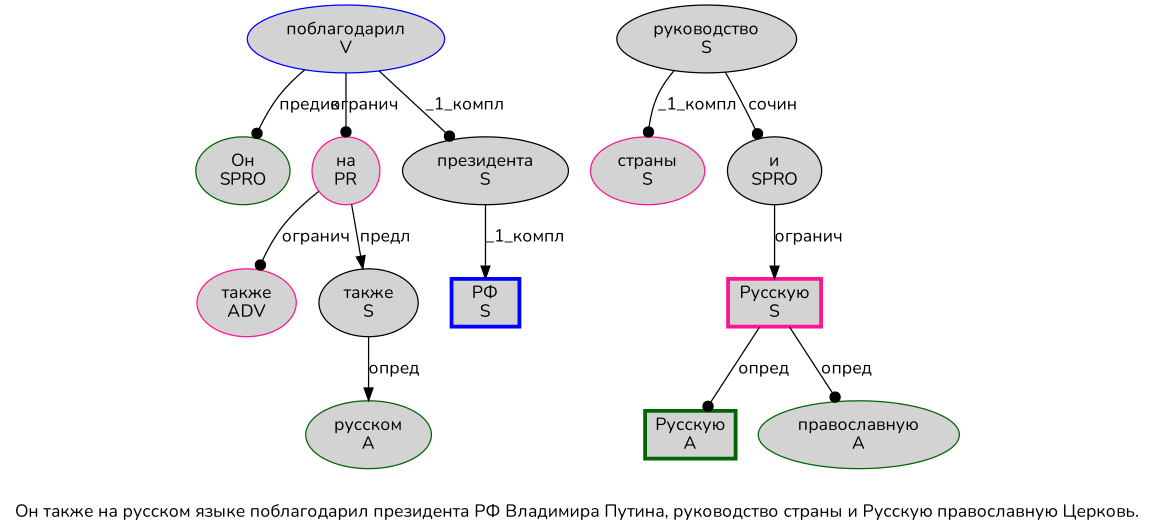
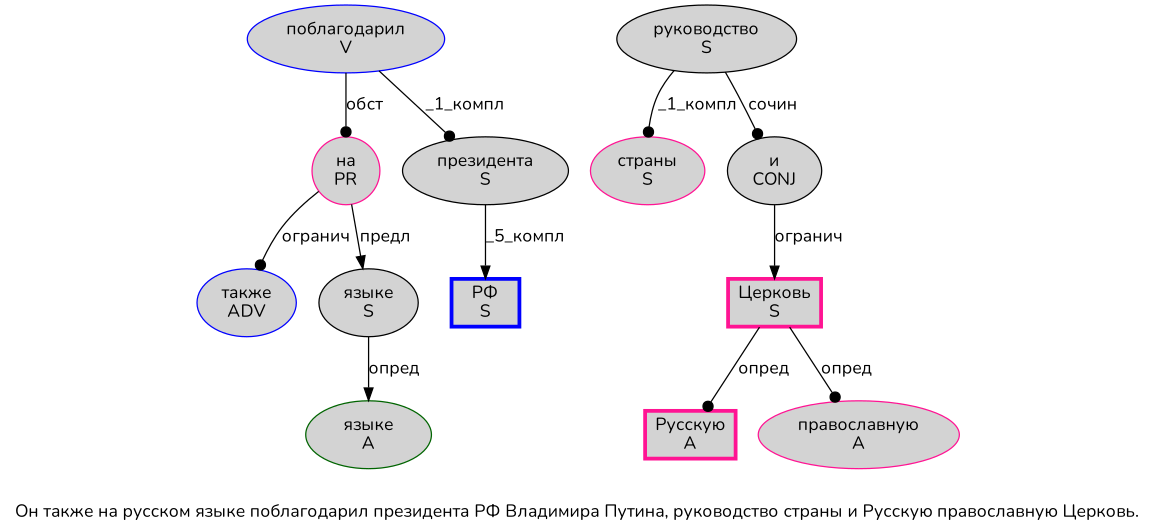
edge "поблагодарил V" -> "на PR": label "огранич" -> "обст"
node "Он SPRO": removed
node "и SPRO": label "и SPRO" -> "и CONJ"
edge "президента S" -> "РФ S": label "_1_компл" -> "_5_компл"
node "также ADV": color deeppink -> blue
node "также S": label "также S" -> "языке S"
node "Русскую S": label "Русскую S" -> "Церковь S"
node "русском A": label "русском A" -> "языке A"
node "Русскую A": color darkgreen -> deeppink
node "православную A": color darkgreen -> deeppink
